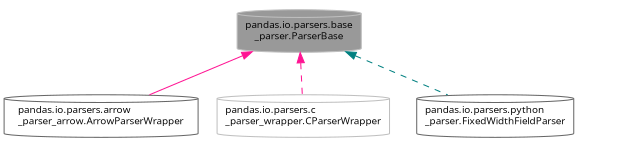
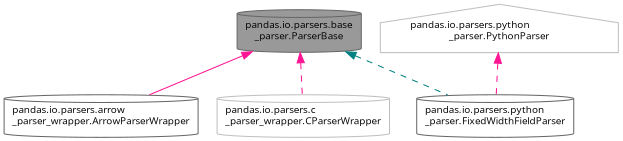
node "pandas.io.parsers.base _parser.ParserBase": color grey75 -> gray40
node "pandas.io.parsers.python _parser.PythonParser": added
node "pandas.io.parsers.arrow _parser_arrow.ArrowParserWrapper": label "pandas.io.parsers.arrow _parser_arrow.ArrowParserWrapper" -> "pandas.io.parsers.arrow _parser_wrapper.ArrowParserWrapper"
